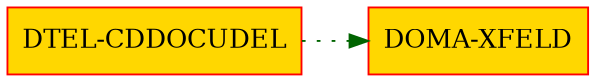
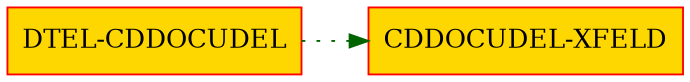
node "DOMA-XFELD": label "DOMA-XFELD" -> "CDDOCUDEL-XFELD"
